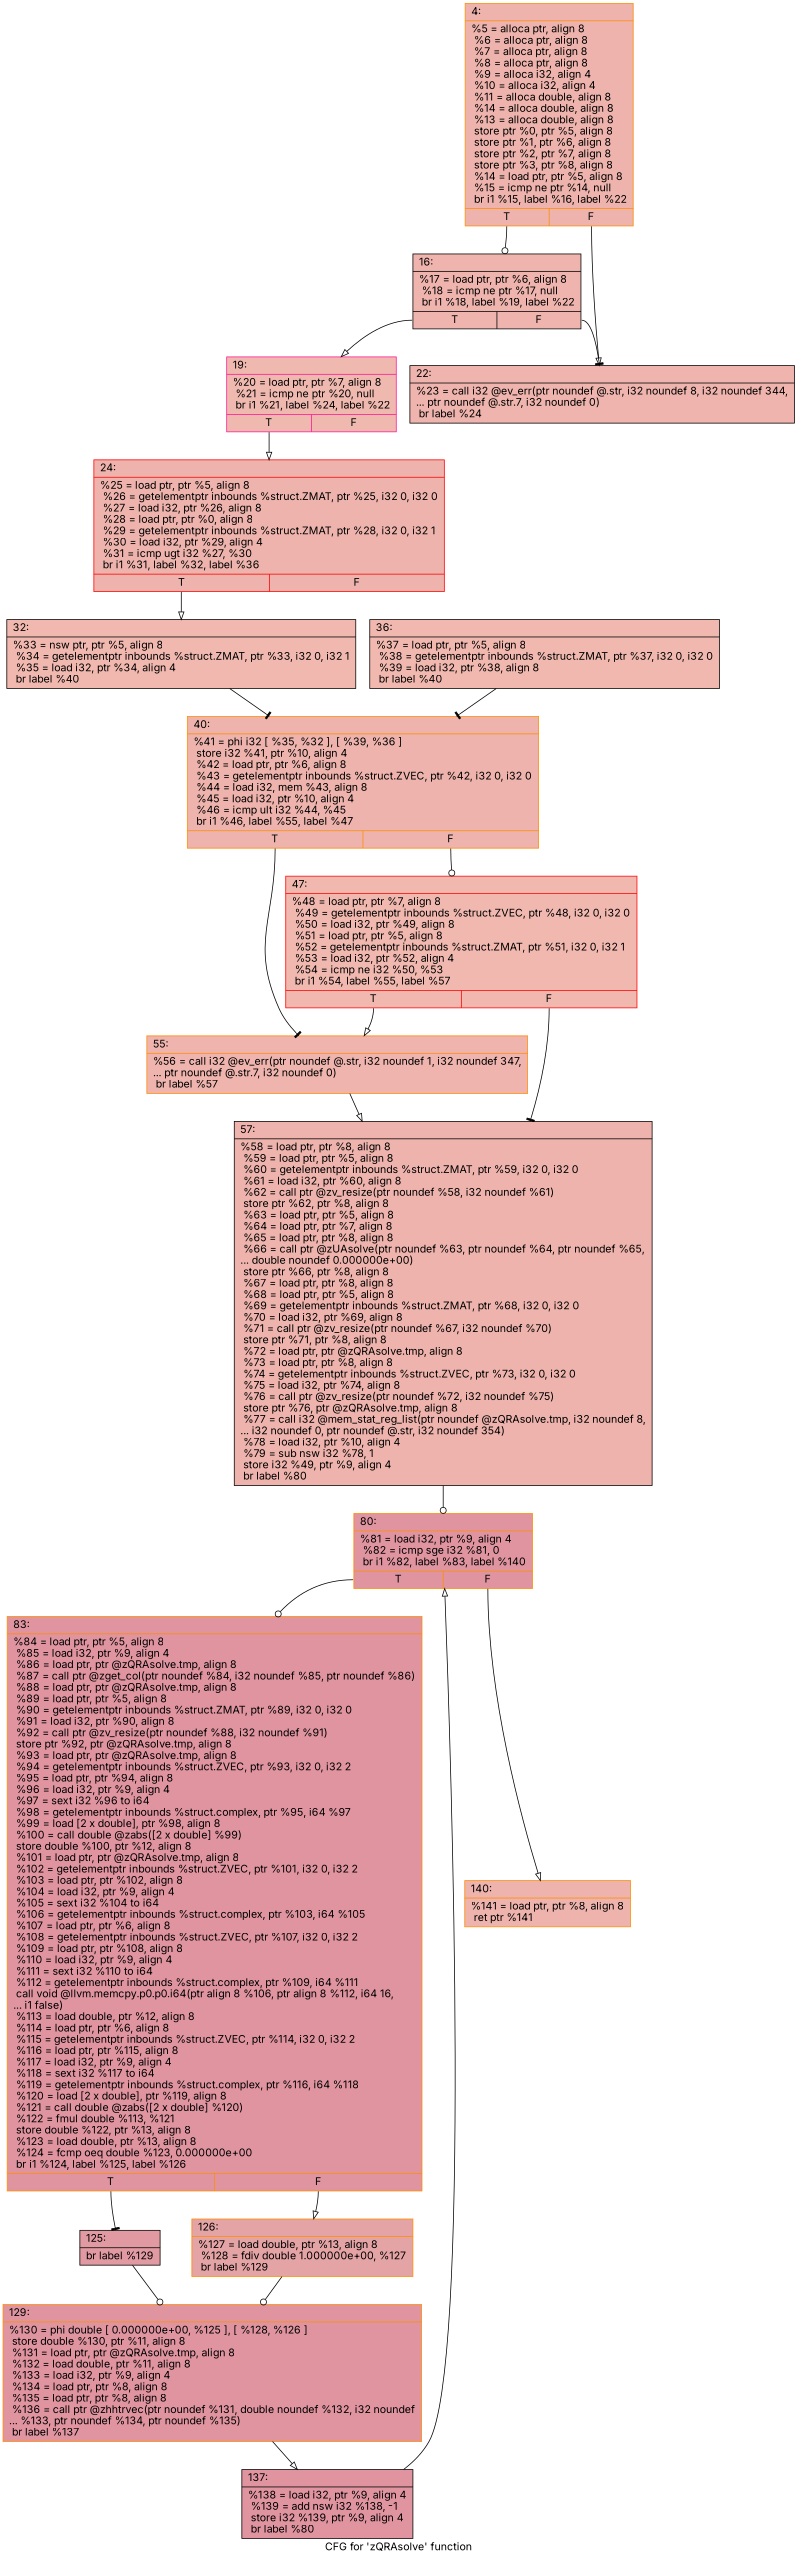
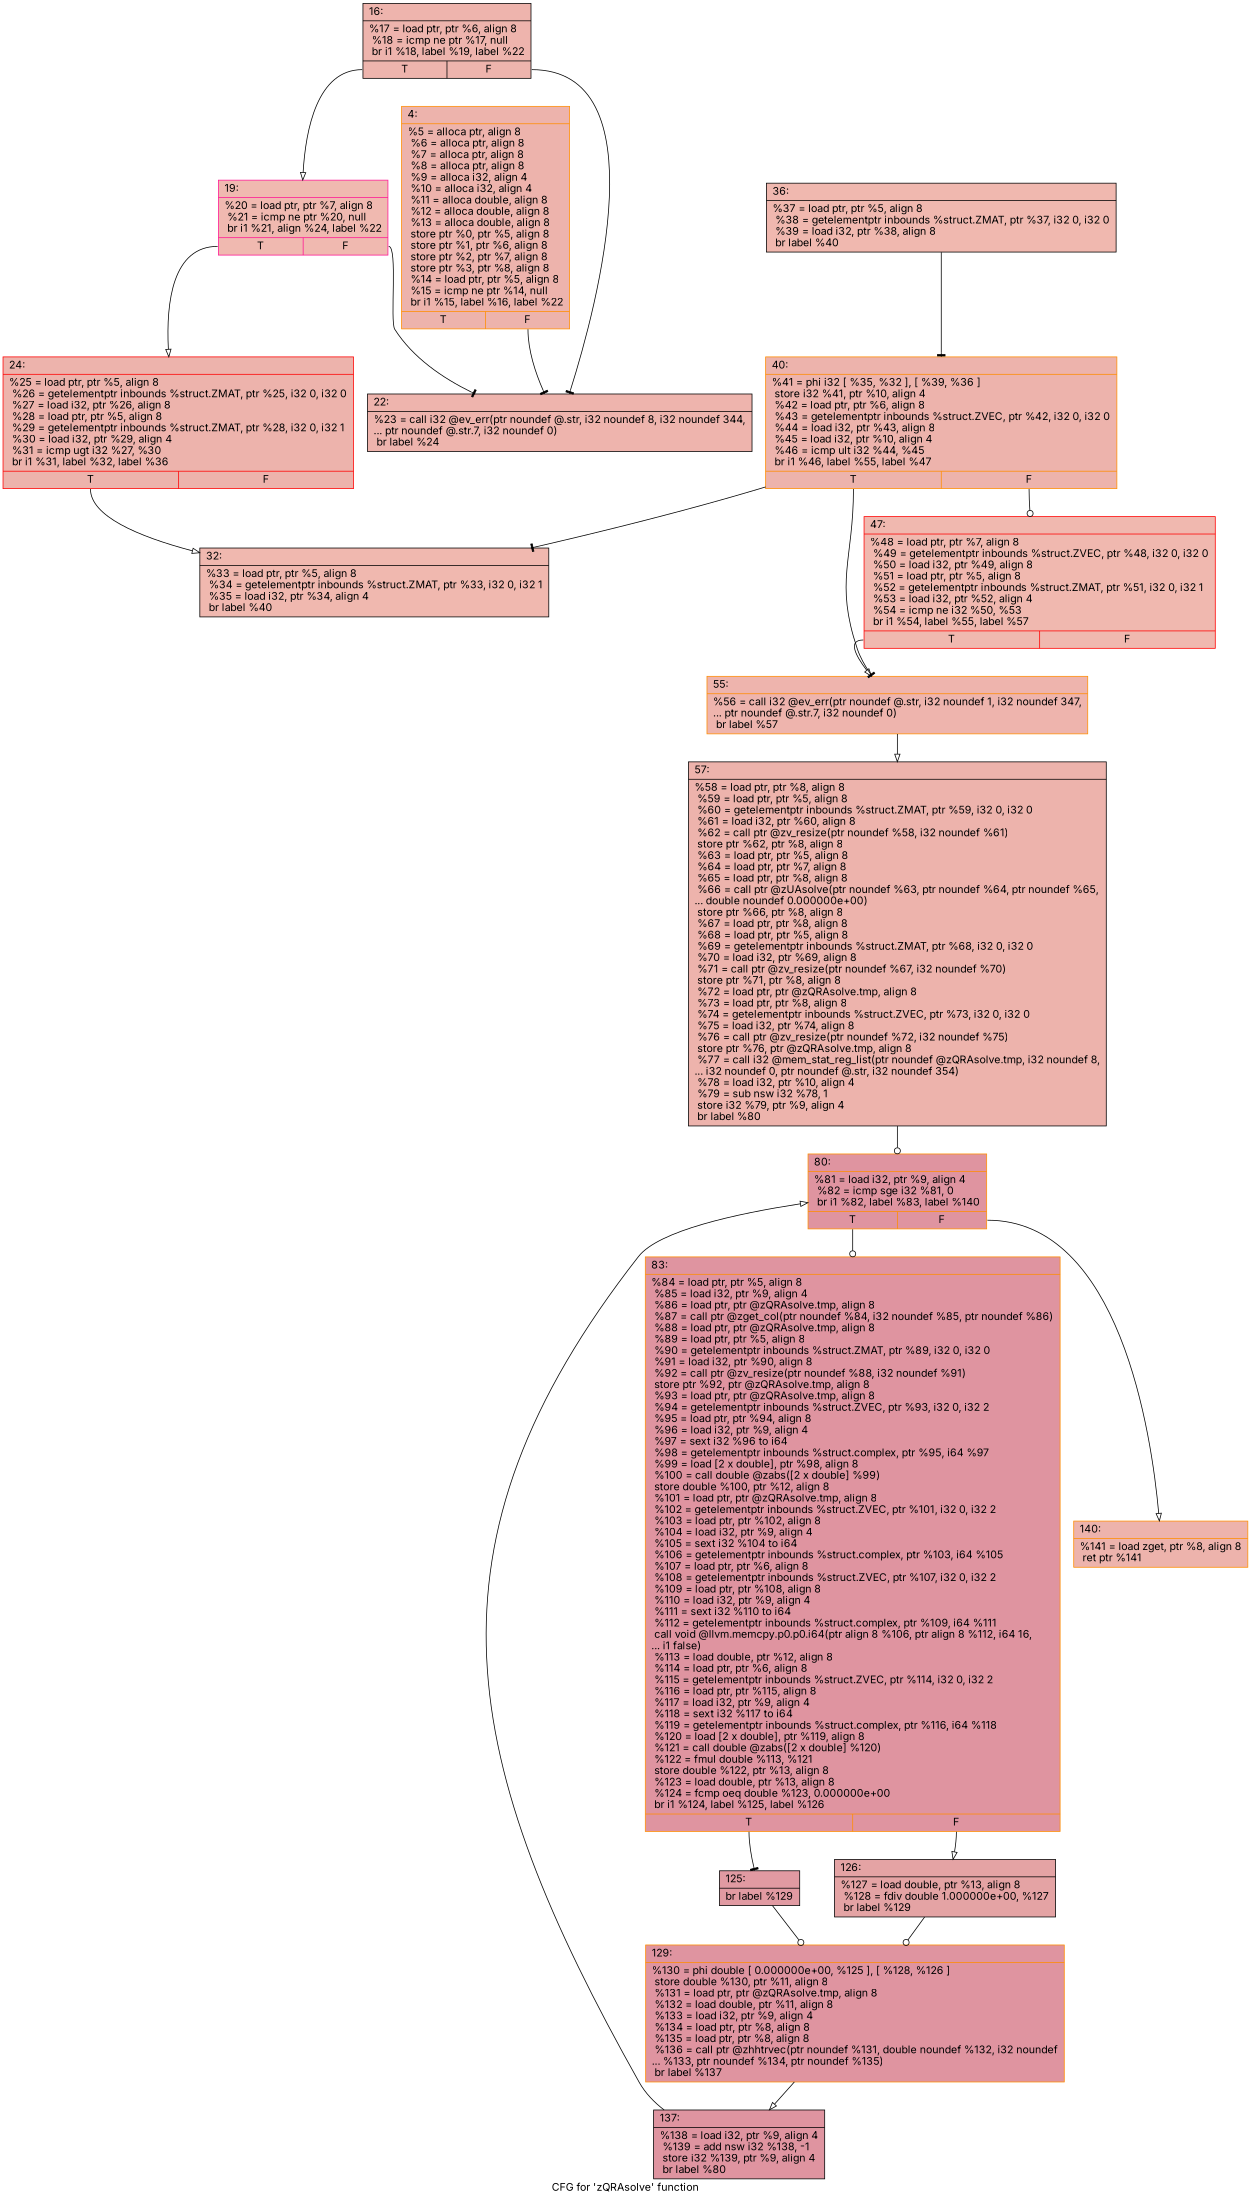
node "4:": text "%14 = alloca double, align 8" -> "%12 = alloca double, align 8"
edge "4:" -> "16:": removed
edge "4:" -> "22:": arrowhead onormal -> tee
edge "19:" -> "22:": added
node "19:": text "br i1 %21, label %24, label %22" -> "br i1 %21, align %24, label %22"
node "24:": text "%28 = load ptr, ptr %0, align 8" -> "%28 = load ptr, ptr %5, align 8"
node "32:": text "%33 = nsw ptr, ptr %5, align 8" -> "%33 = load ptr, ptr %5, align 8"
edge "32:" -> "40:": reversed
node "40:": text "%44 = load i32, mem %43, align 8" -> "%44 = load i32, ptr %43, align 8"
edge "47:" -> "57:": removed
node "57:": text "store i32 %49, ptr %9, align 4" -> "store i32 %79, ptr %9, align 4"
node "140:": text "%141 = load ptr, ptr %8, align 8" -> "%141 = load zget, ptr %8, align 8"
node "126:": color darkorange -> black
